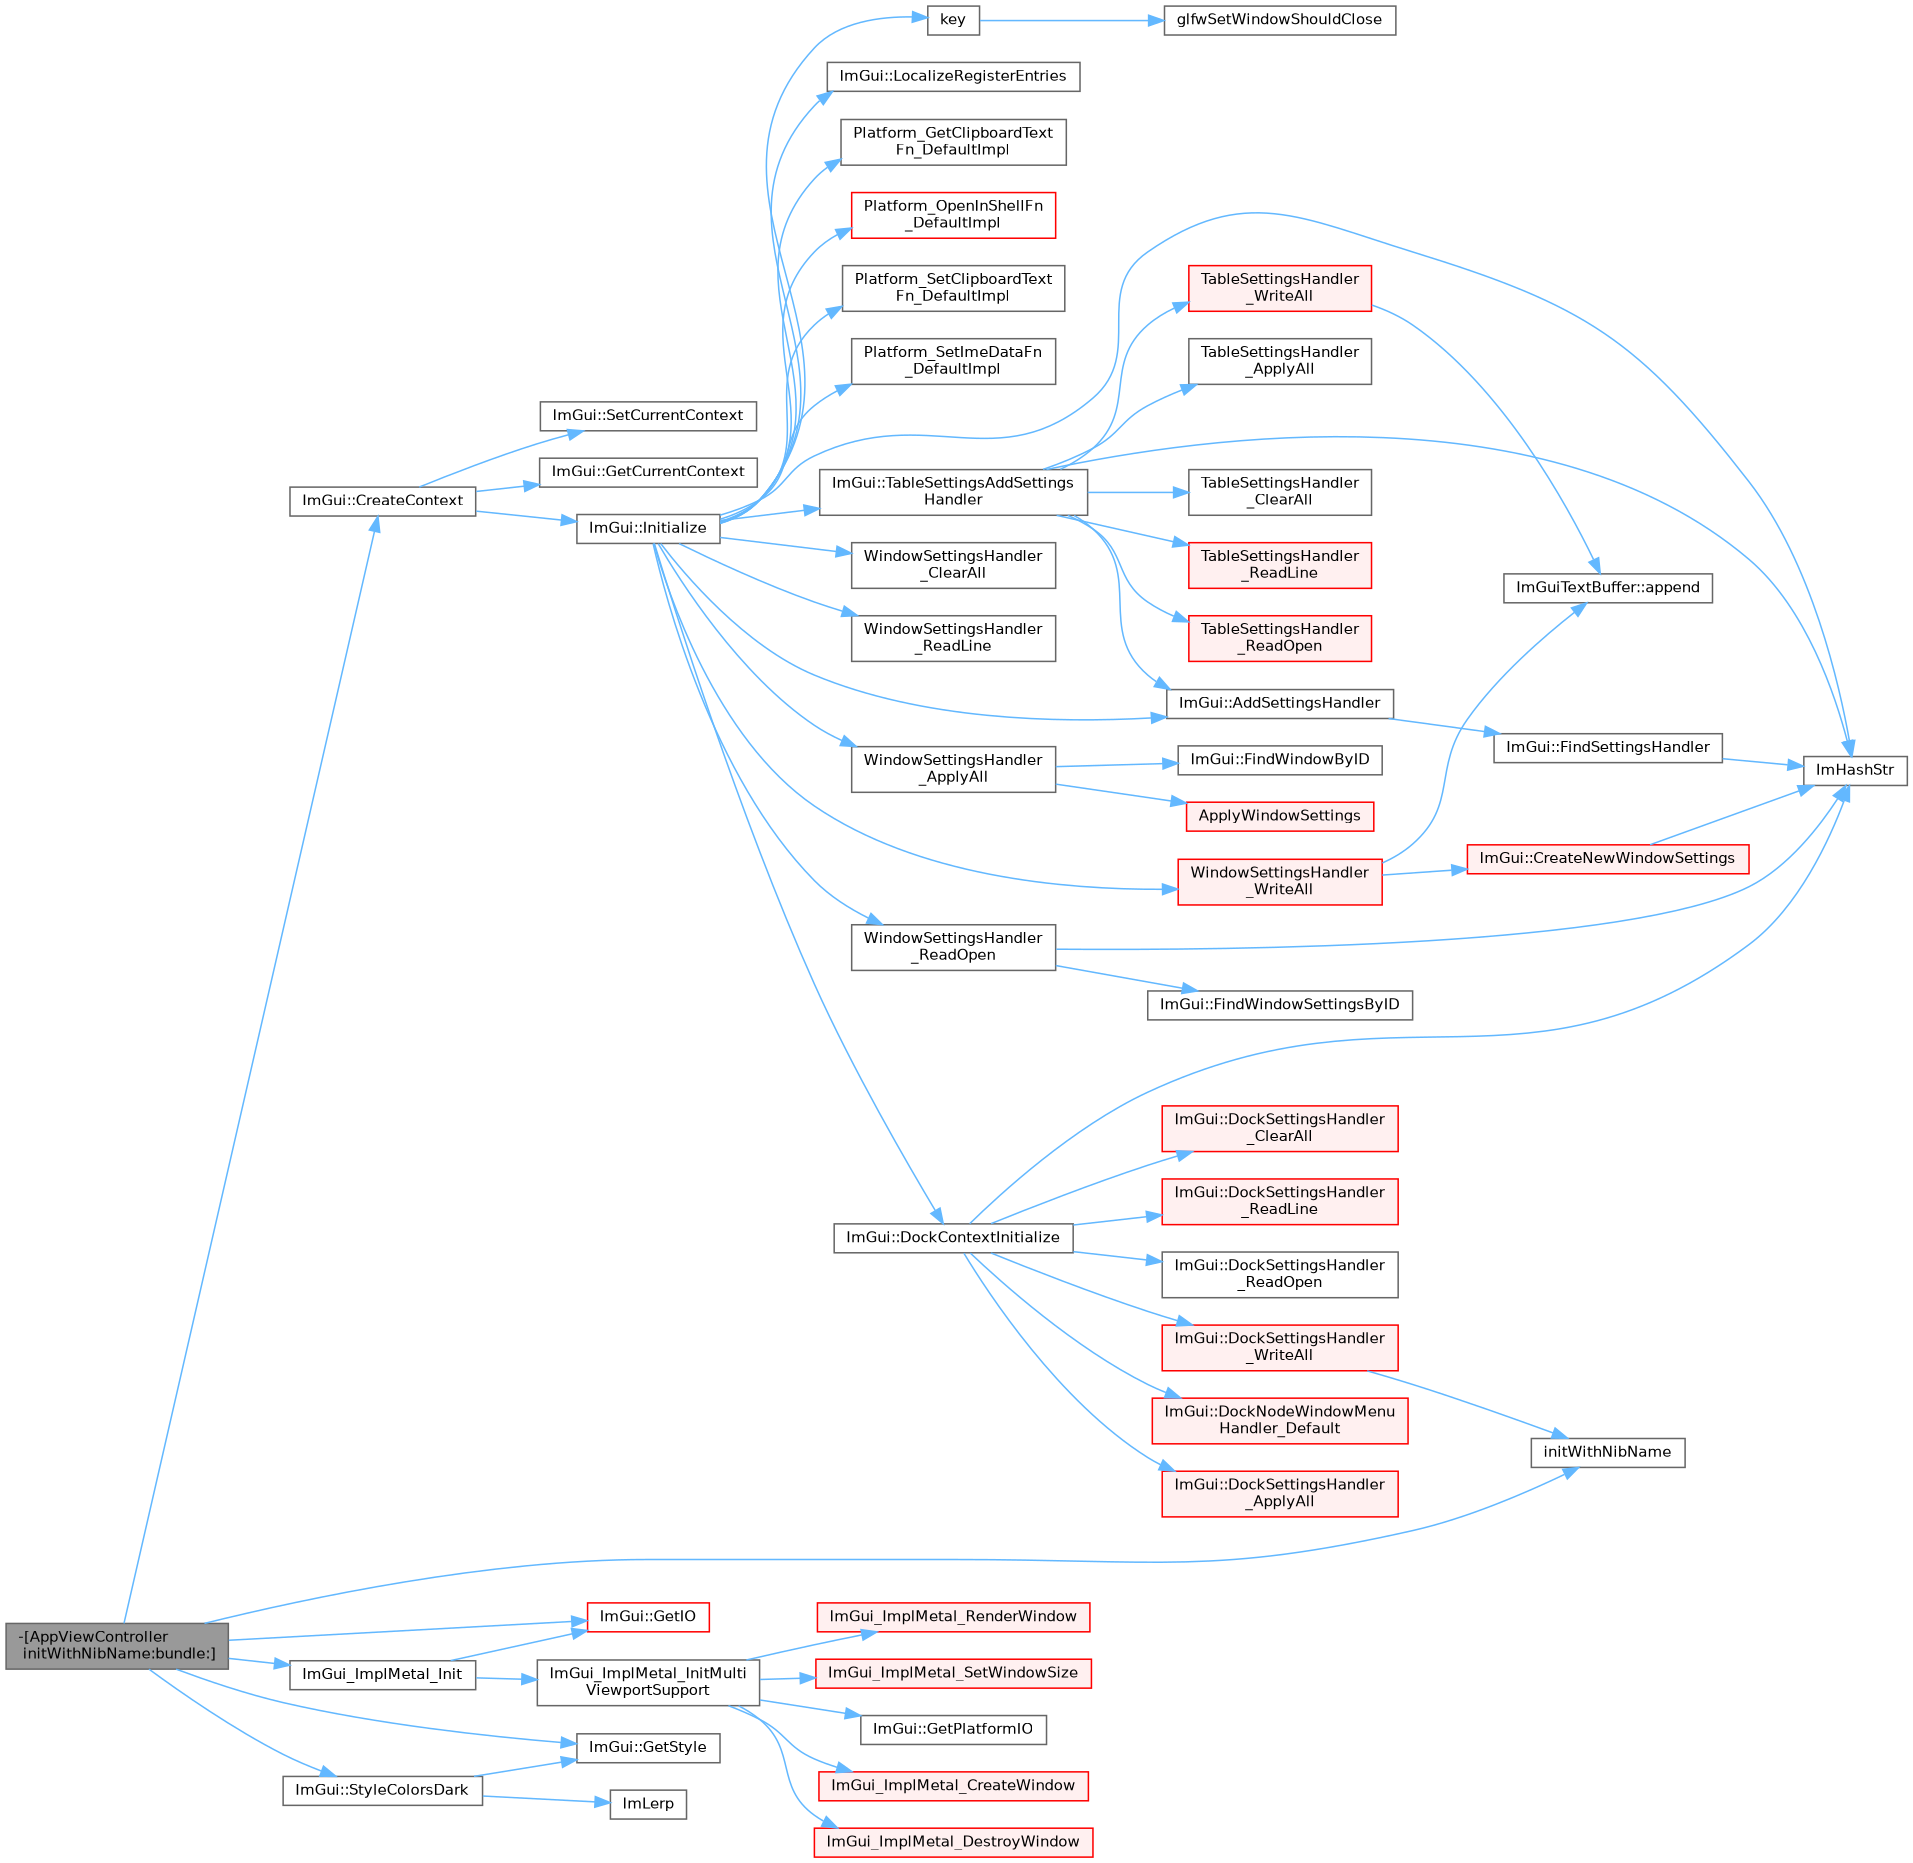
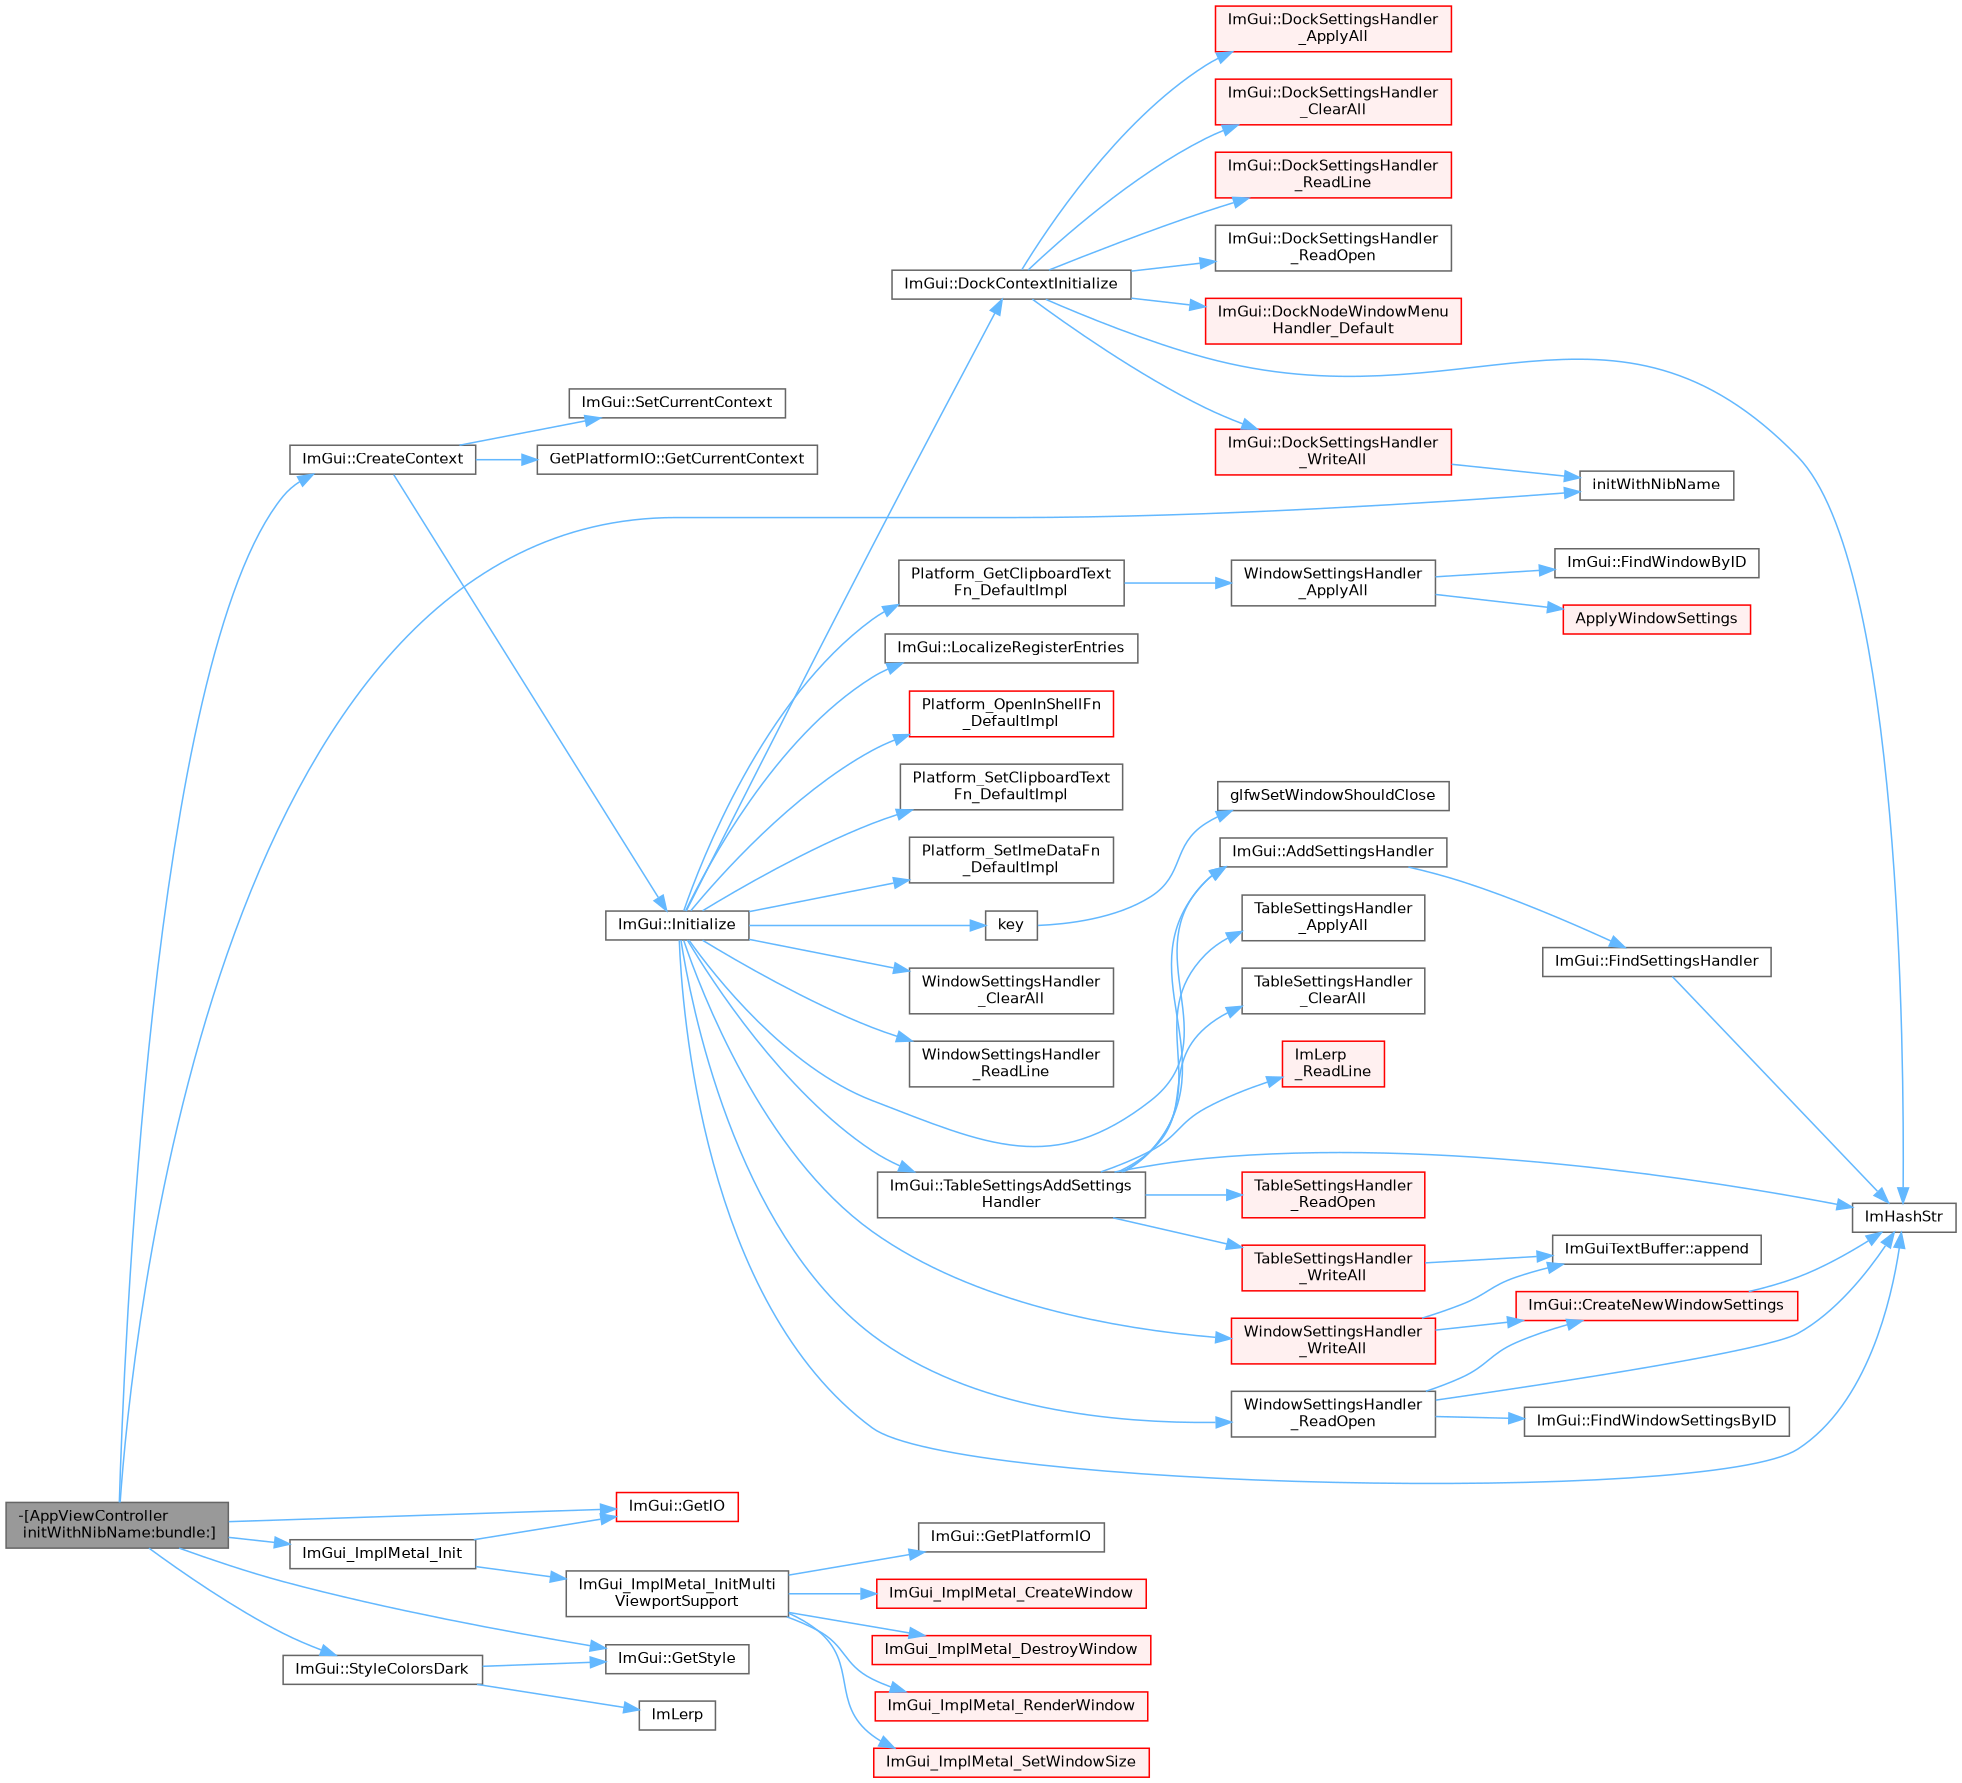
node "ImGui::GetCurrentContext": label "ImGui::GetCurrentContext" -> "GetPlatformIO::GetCurrentContext"
node "TableSettingsHandler _ReadLine": label "TableSettingsHandler _ReadLine" -> "ImLerp _ReadLine"
edge "ImGui::Initialize" -> "WindowSettingsHandler _ApplyAll": now "Platform_GetClipboardText Fn_DefaultImpl" -> "WindowSettingsHandler _ApplyAll"
edge "WindowSettingsHandler _ReadOpen" -> "ImGui::CreateNewWindowSettings": added
